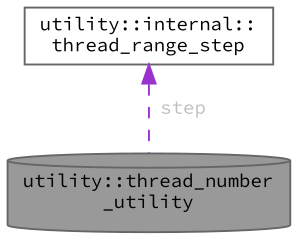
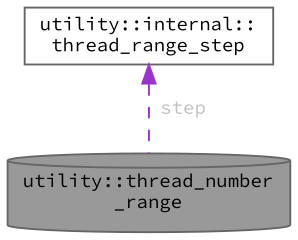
node "utility::thread_number _utility": label "utility::thread_number _utility" -> "utility::thread_number _range"
